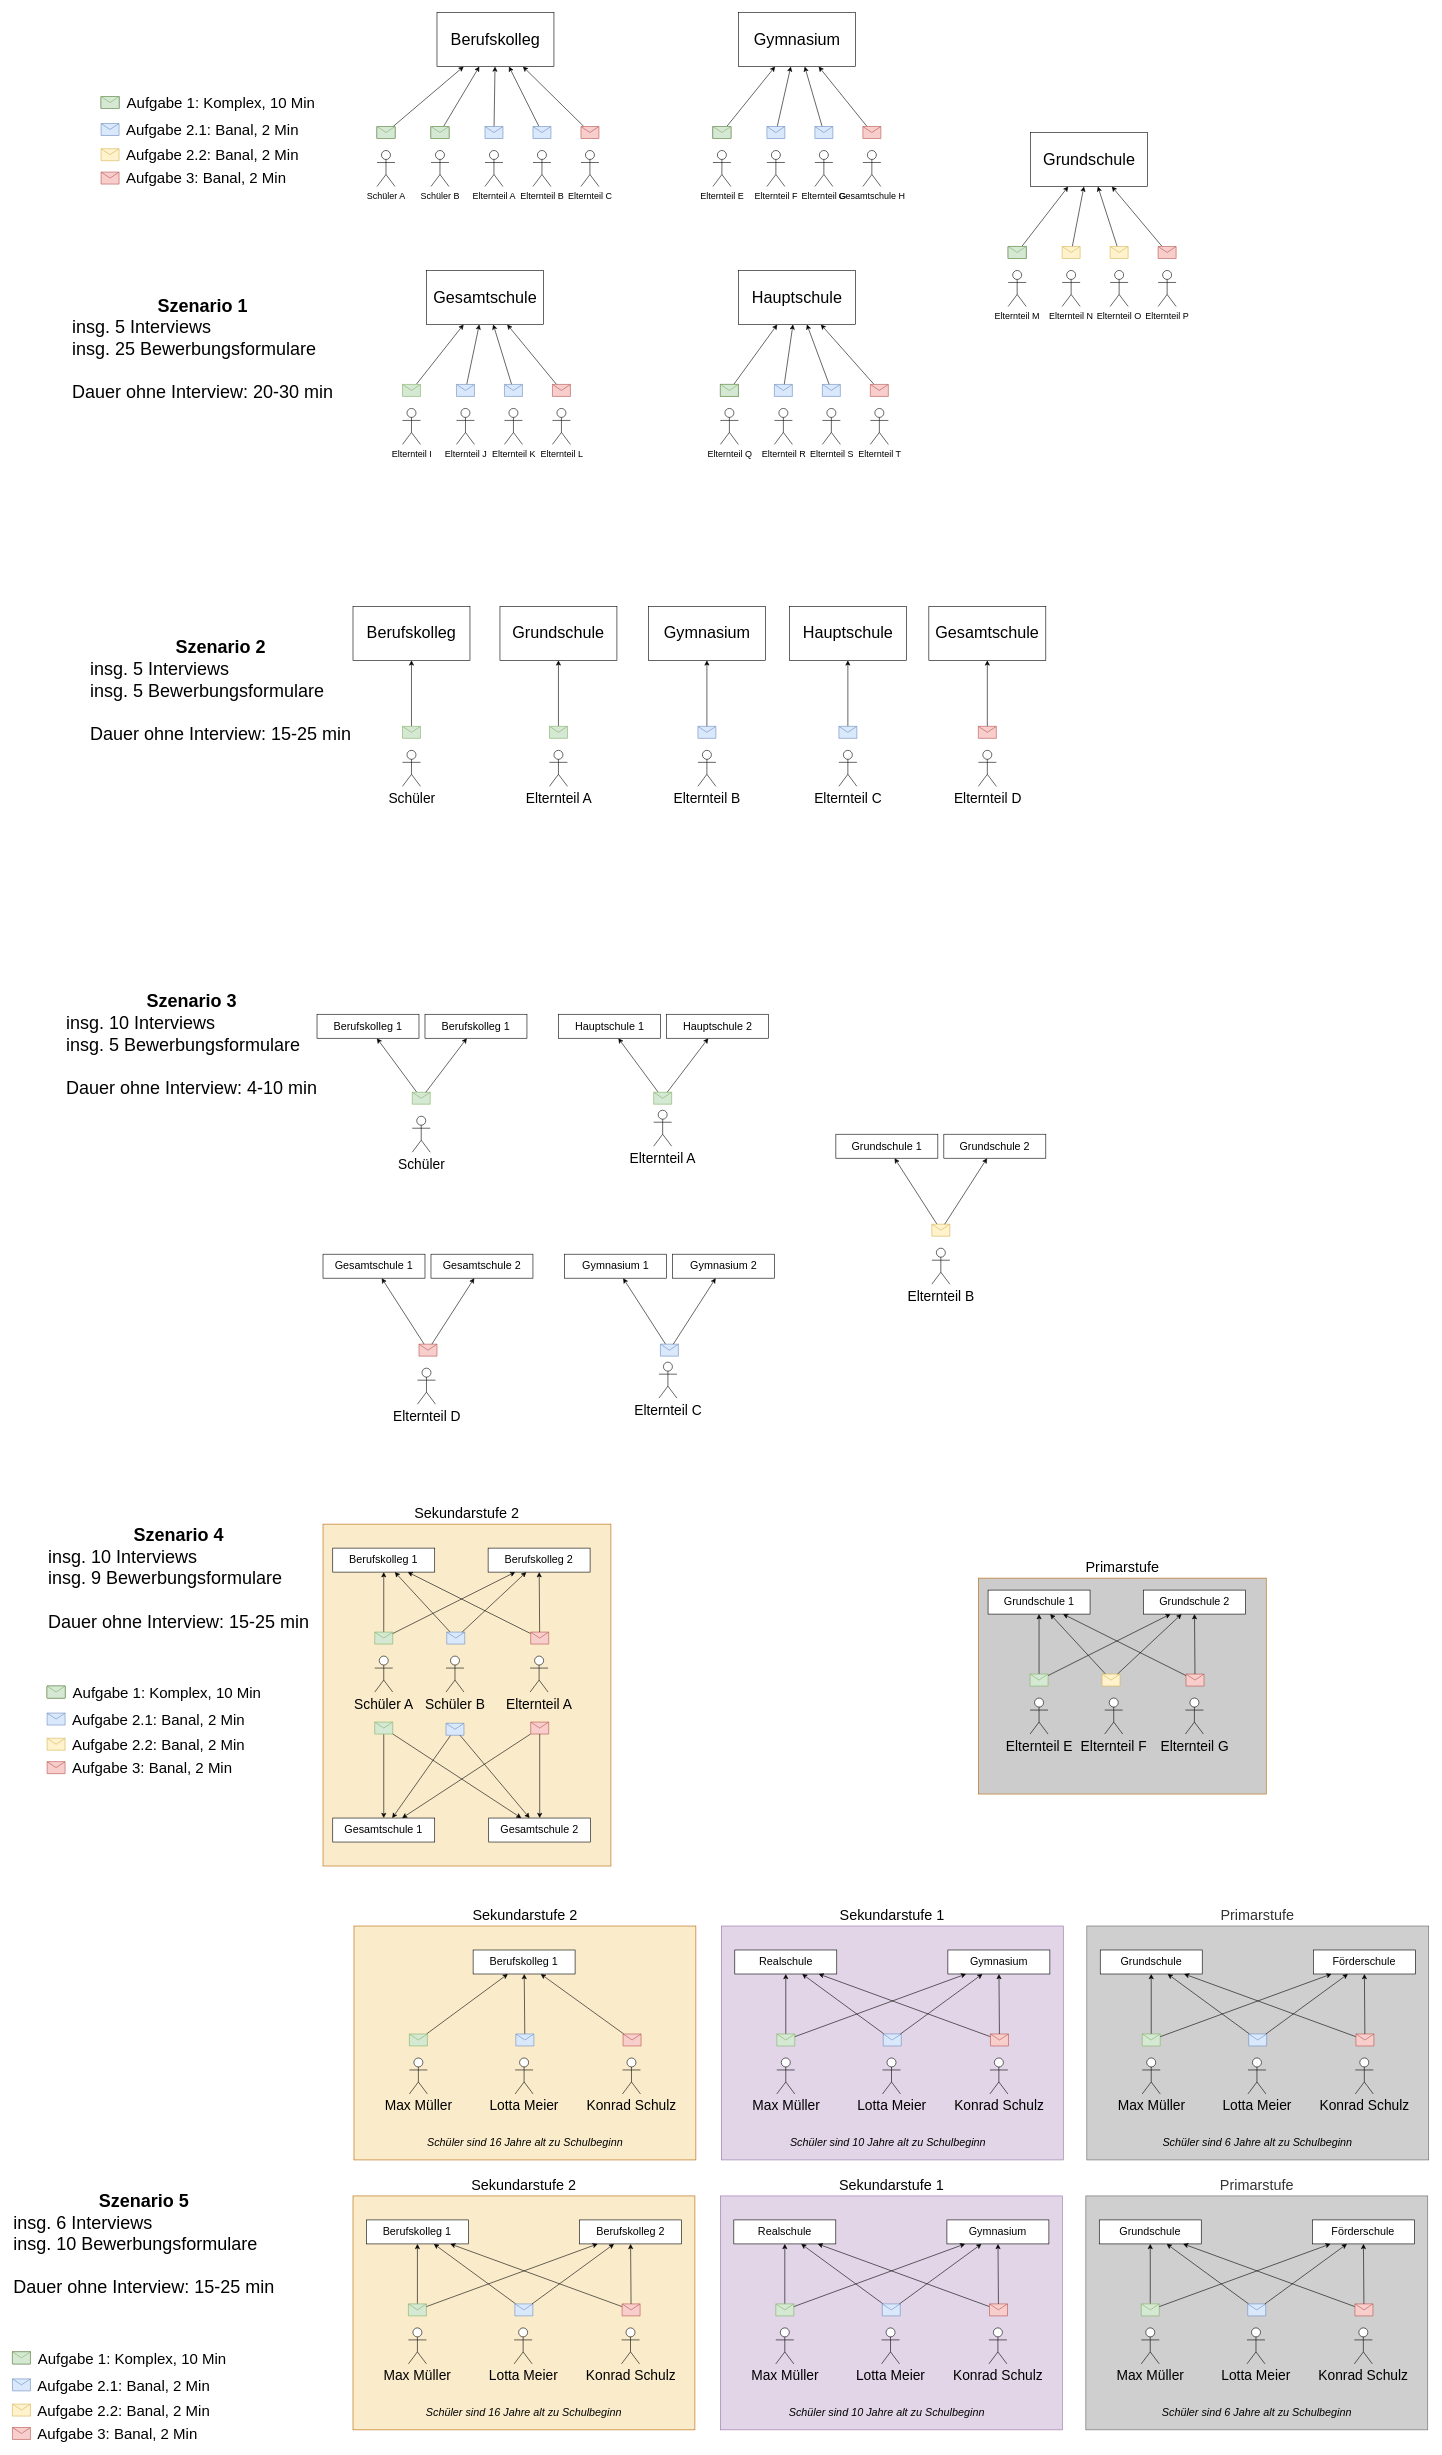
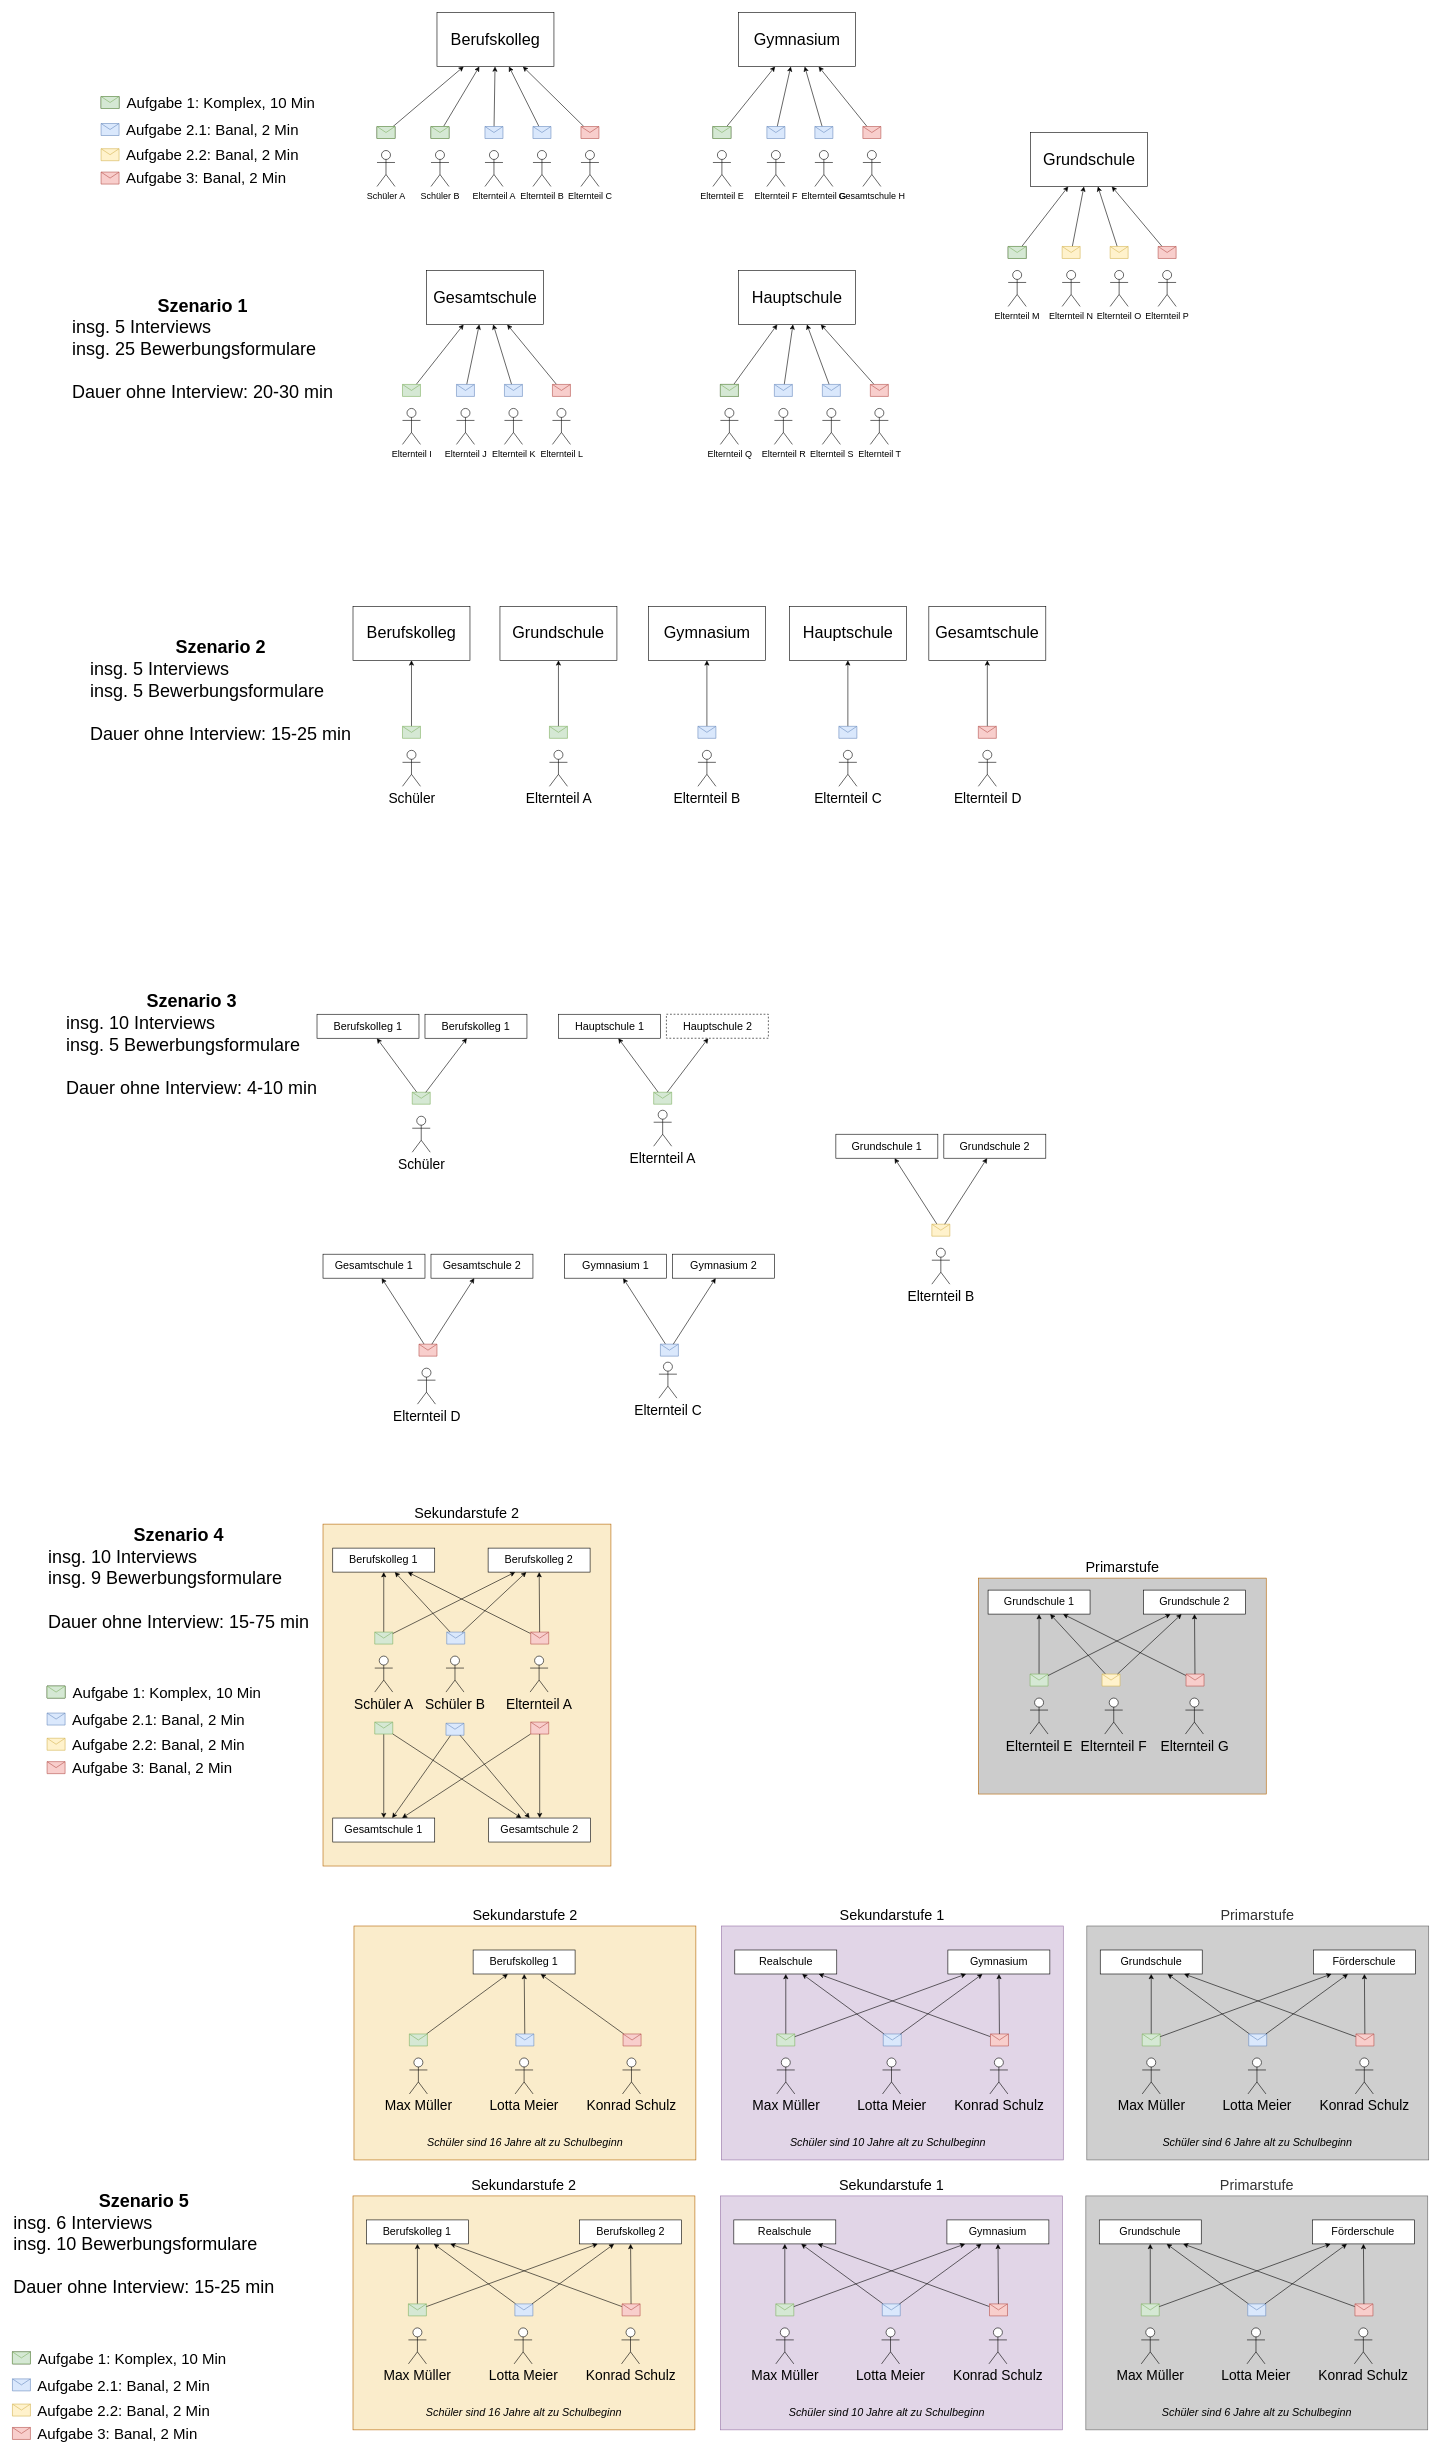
node "Hauptschule 2": style solid -> dashed
node "Szenario 4 insg. 10 Interviews insg. 9 Bewerbungsformulare Dauer ohne Interview: 15-25 min": label "Szenario 4 insg. 10 Interviews insg. 9 Bewerbungsformulare Dauer ohne Interview: 15-25 min" -> "Szenario 4 insg. 10 Interviews insg. 9 Bewerbungsformulare Dauer ohne Interview: 15-75 min"
